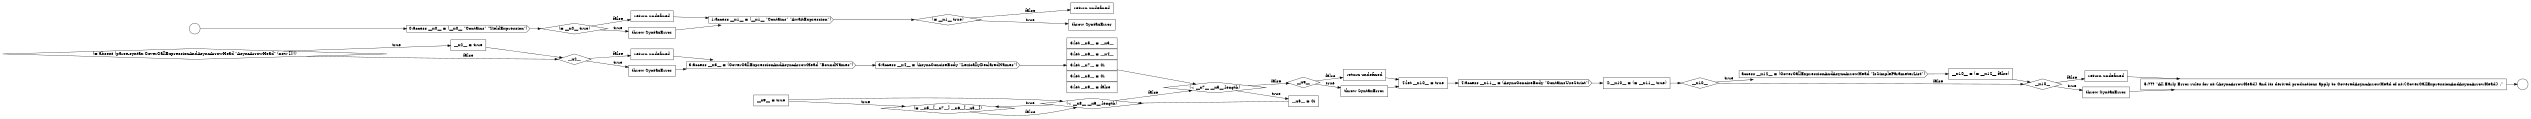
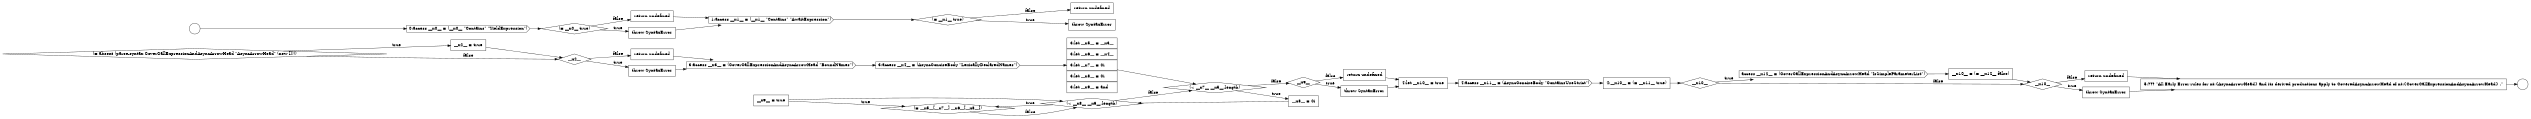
node "3:let __x5__ = __x3__": text "3:let __x9__ = false" -> "3:let __x9__ = and"
